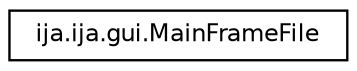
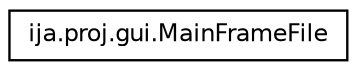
node "ija.ija.gui.MainFrameFile": label "ija.ija.gui.MainFrameFile" -> "ija.proj.gui.MainFrameFile"
